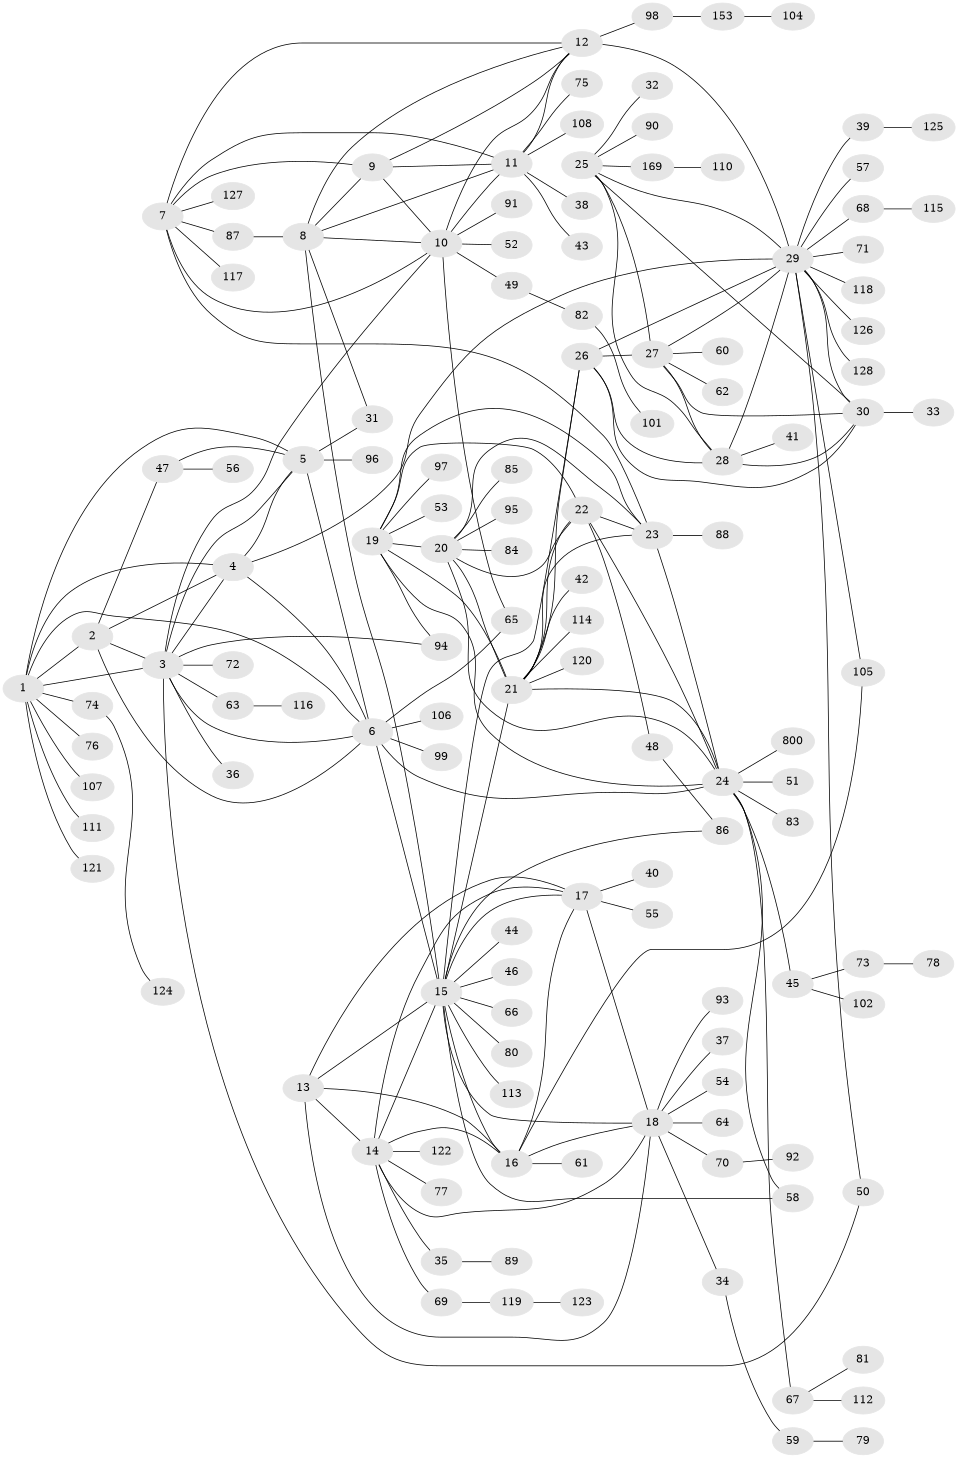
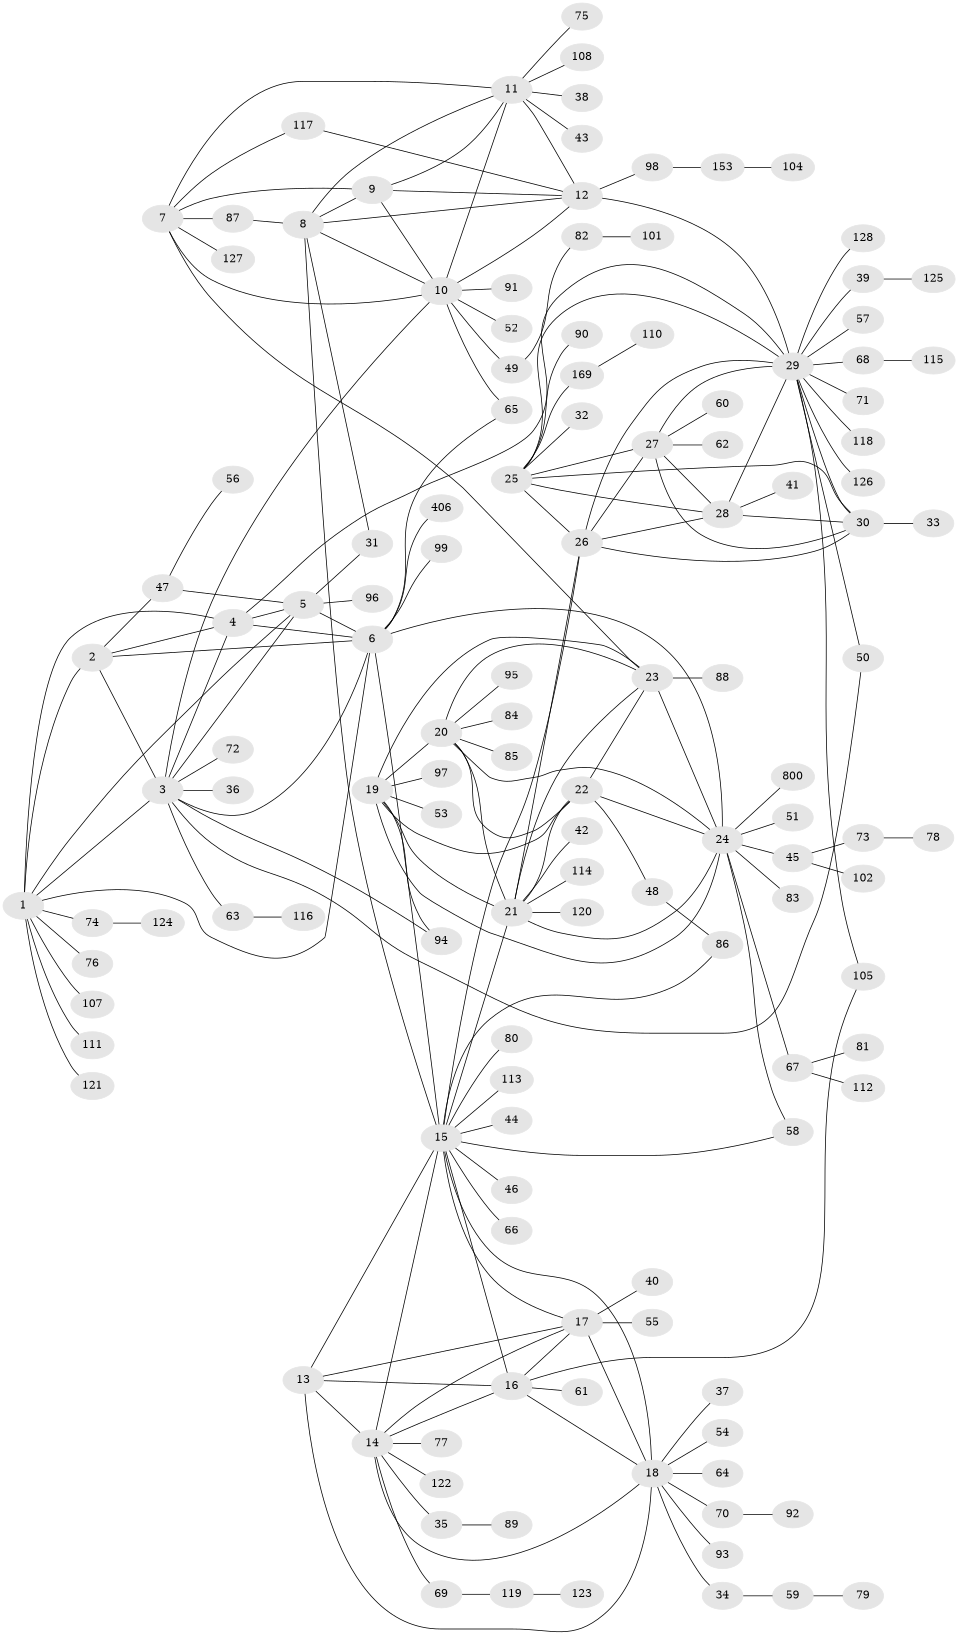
edge "12" -- "7": now "12" -- "117"
edge "25" -- "26": added
node "106": label "106" -> "406"
